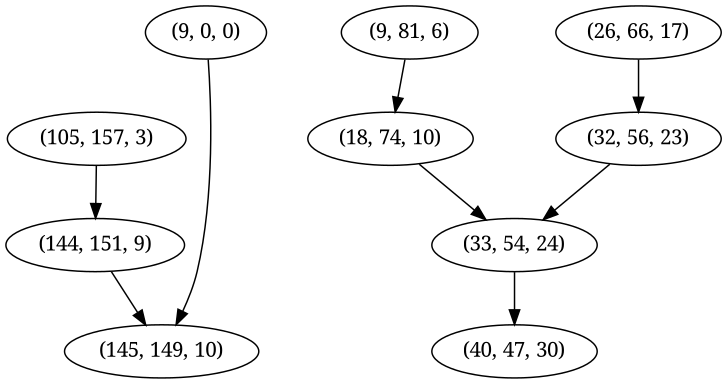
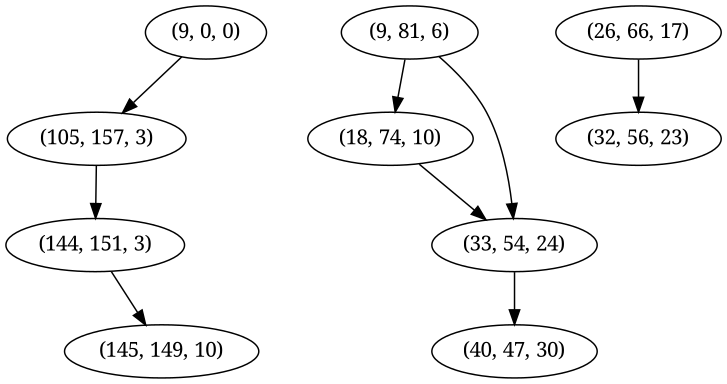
edge "(9, 0, 0)" -> "(145, 149, 10)": now "(9, 0, 0)" -> "(105, 157, 3)"
edge "(32, 56, 23)" -> "(33, 54, 24)": now "(9, 81, 6)" -> "(33, 54, 24)"
node "(144, 151, 9)": label "(144, 151, 9)" -> "(144, 151, 3)"
